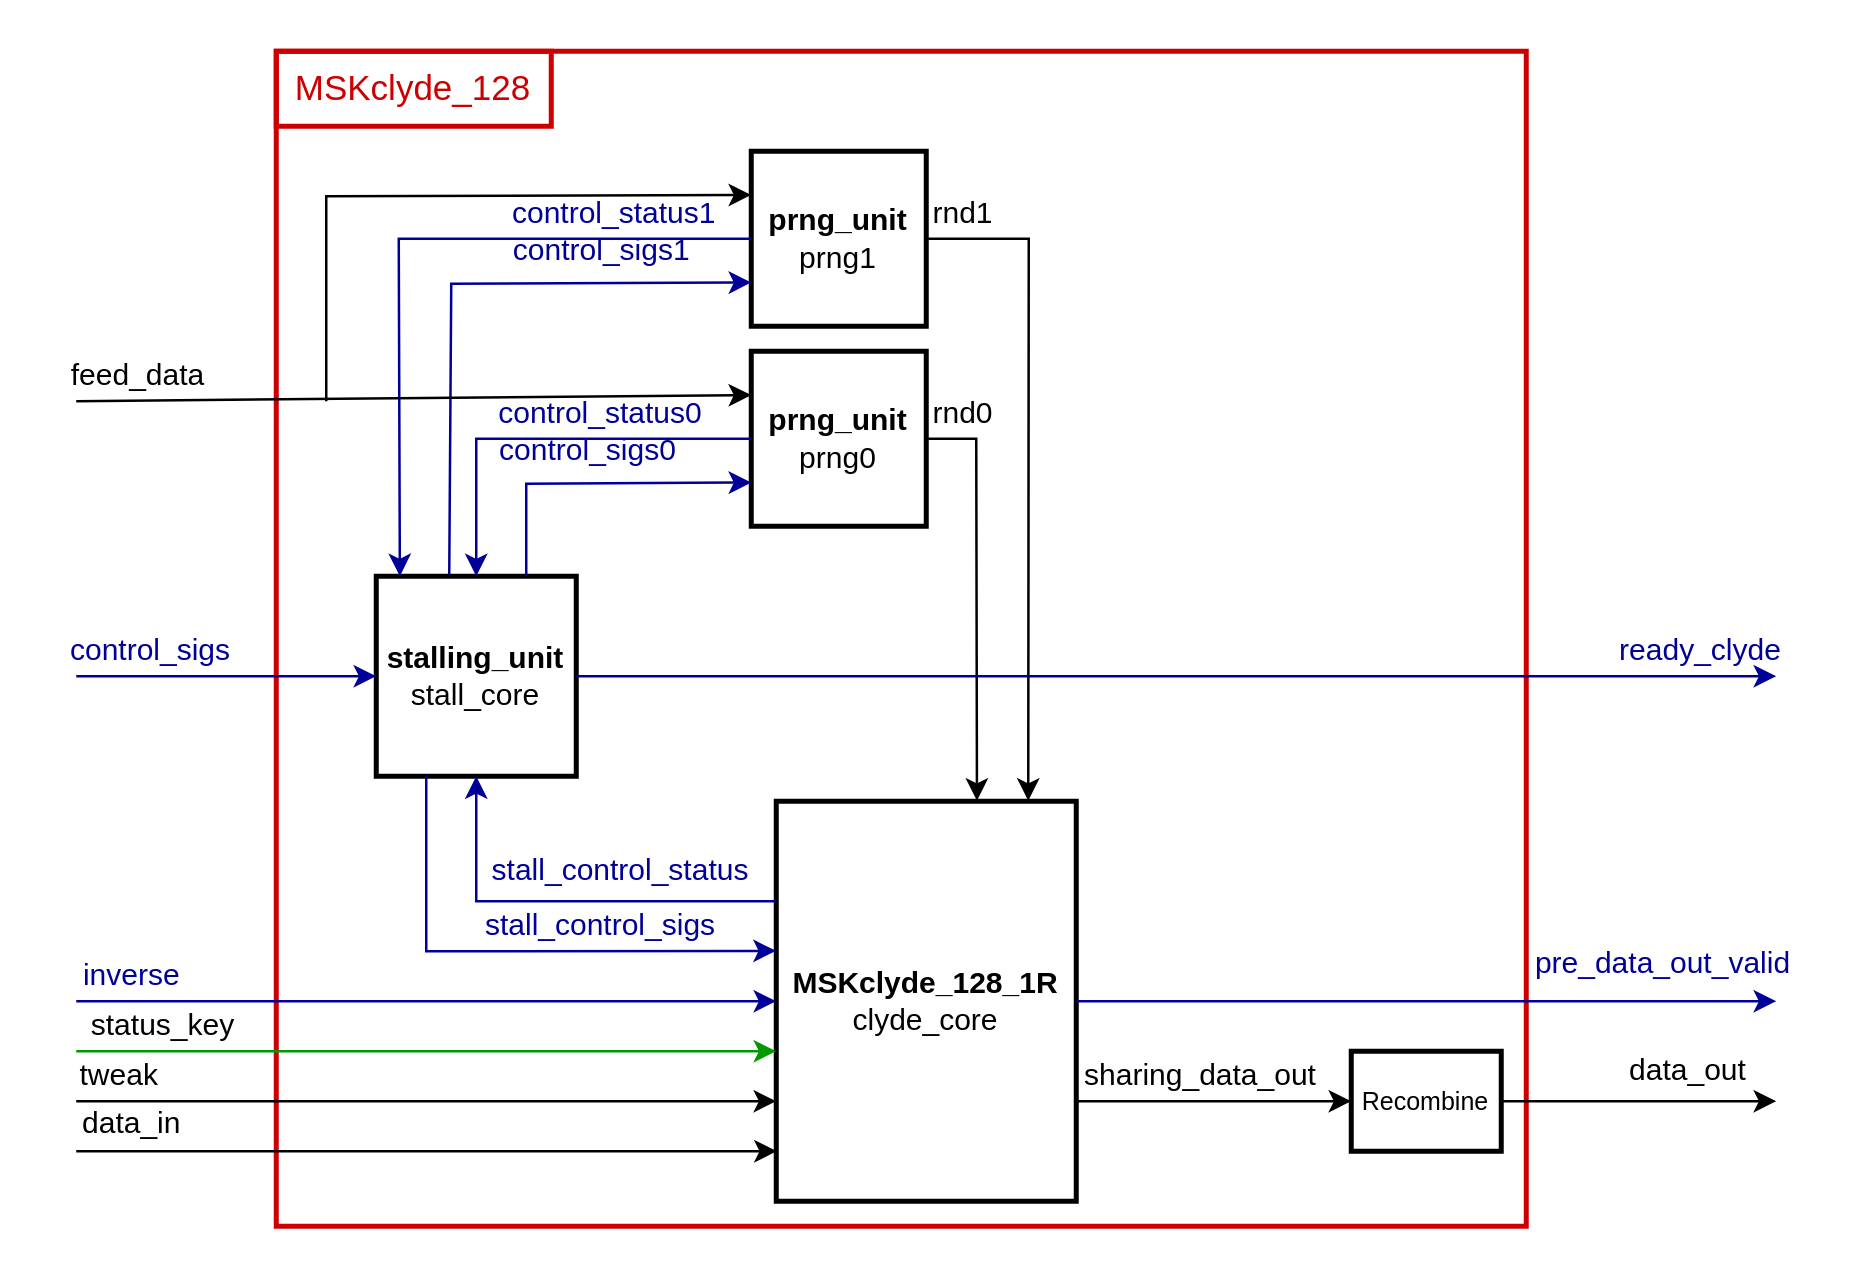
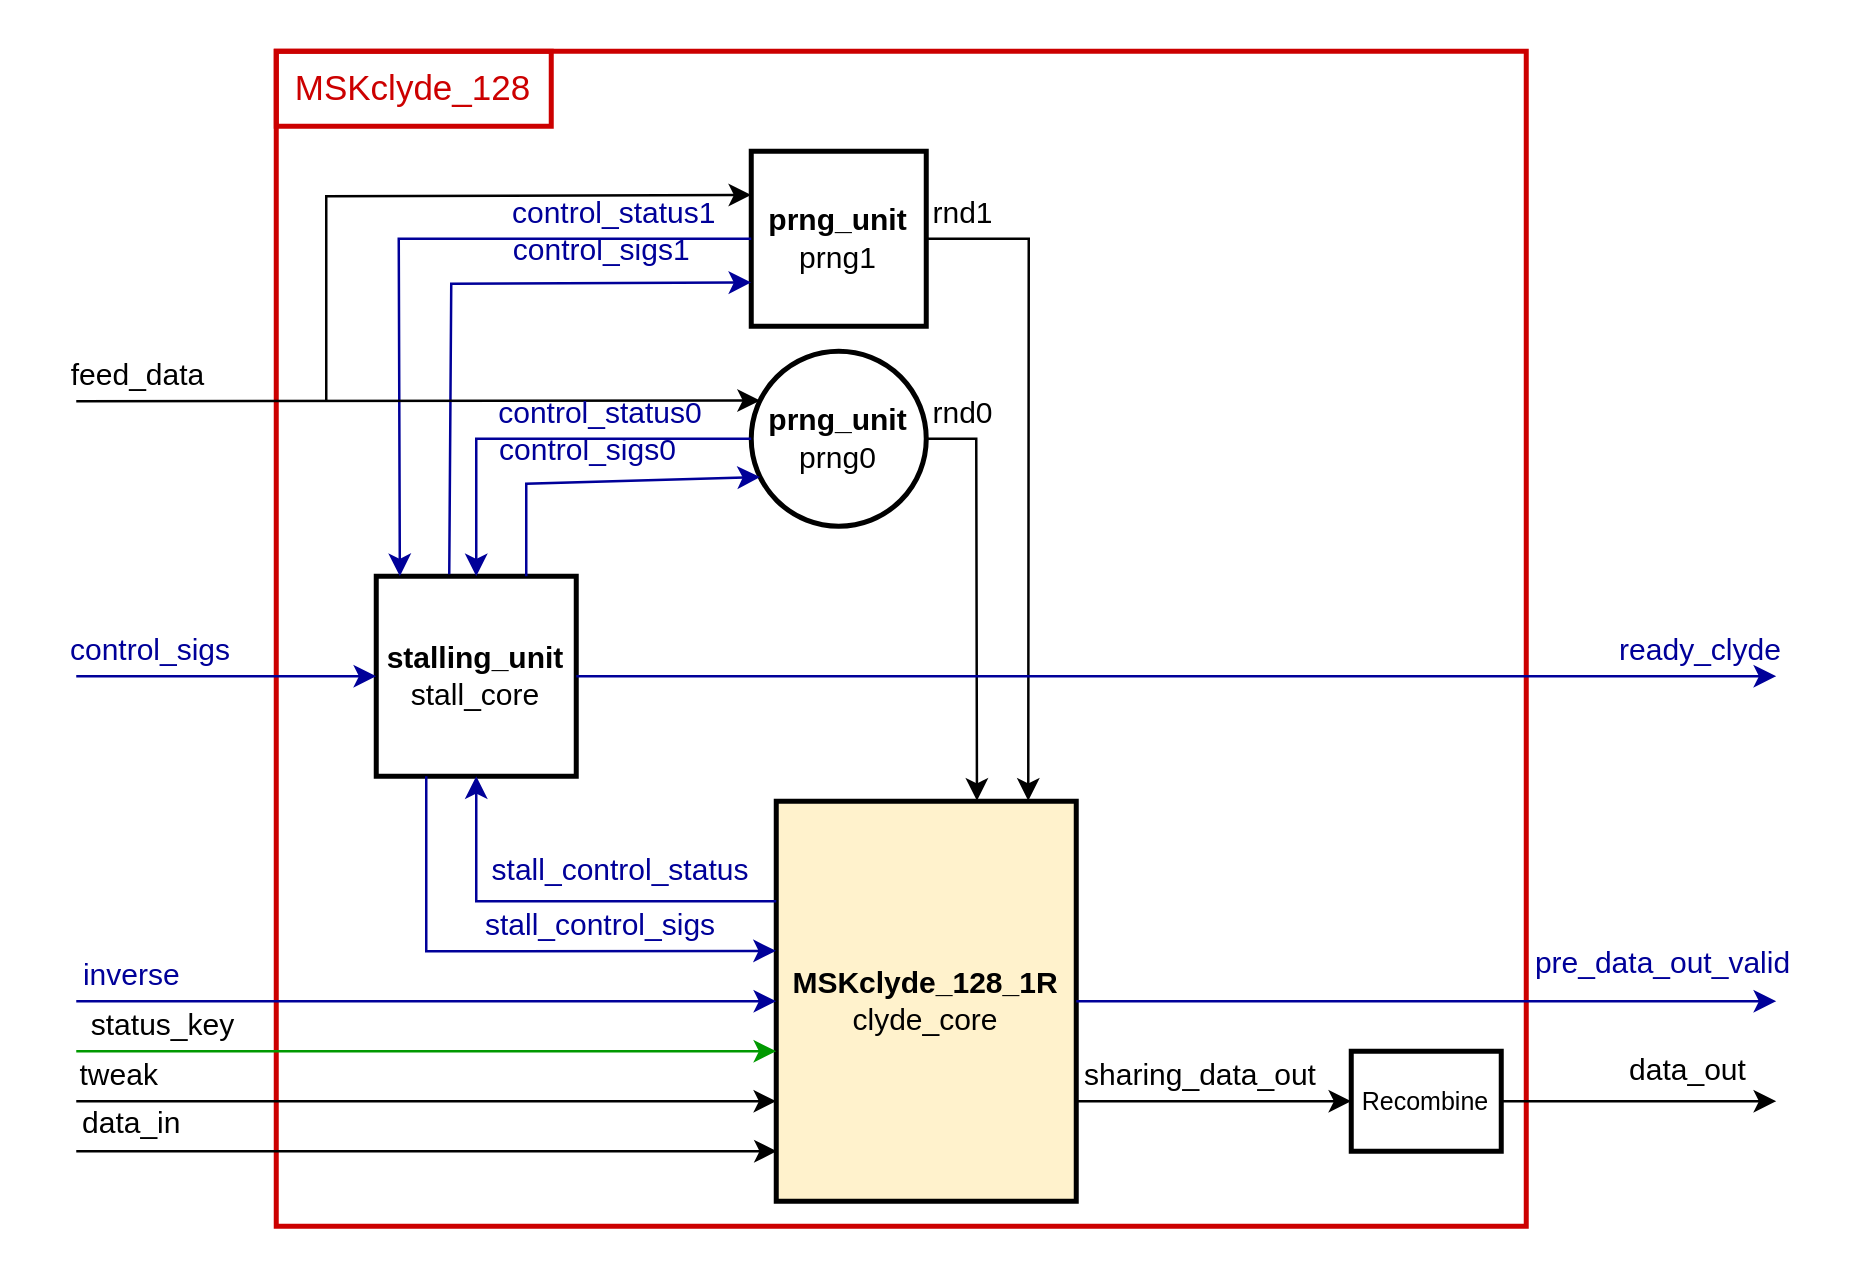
node "prng_unit prng0": shape rectangle -> ellipse
node "MSKclyde_128_1R clyde_core": fillcolor #ffffff -> #fff2cc
